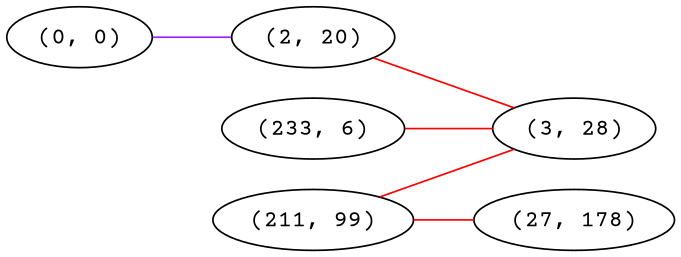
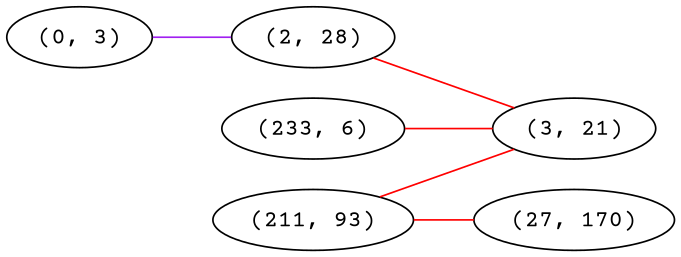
node "(0, 0)": label "(0, 0)" -> "(0, 3)"
node "(2, 20)": label "(2, 20)" -> "(2, 28)"
node "(3, 28)": label "(3, 28)" -> "(3, 21)"
node "(211, 99)": label "(211, 99)" -> "(211, 93)"
node "(27, 178)": label "(27, 178)" -> "(27, 170)"
